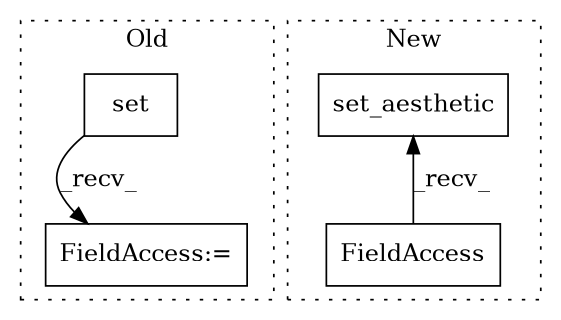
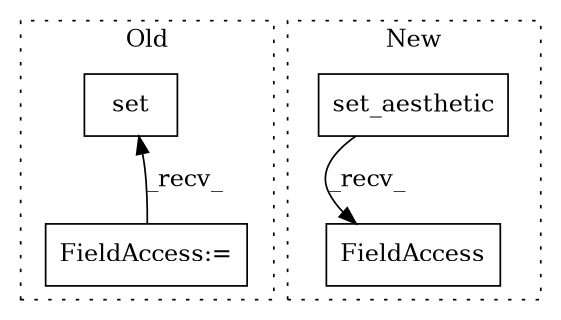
edge "set" -> "FieldAccess:=": reversed
edge "FieldAccess" -> "set_aesthetic": reversed
